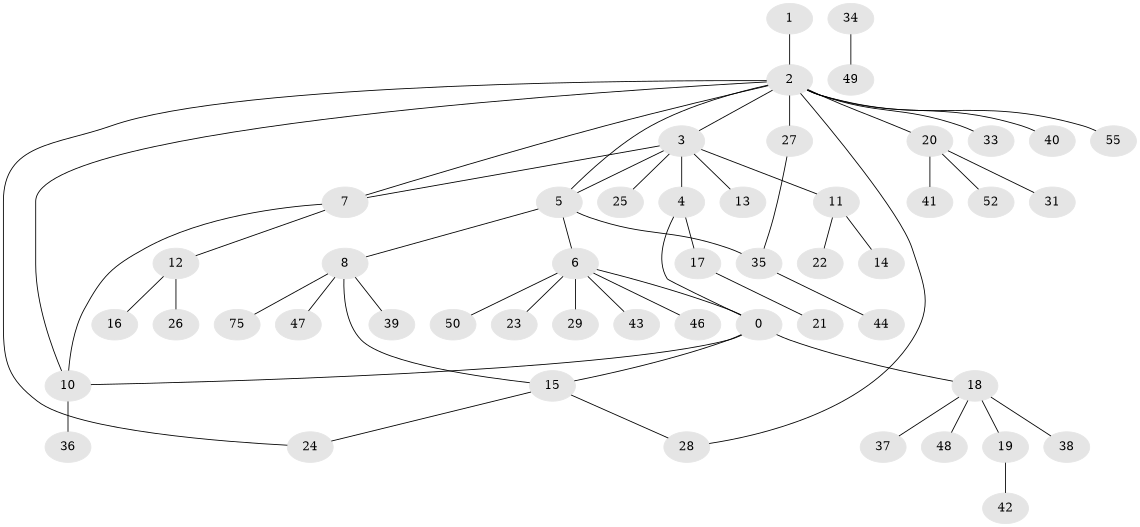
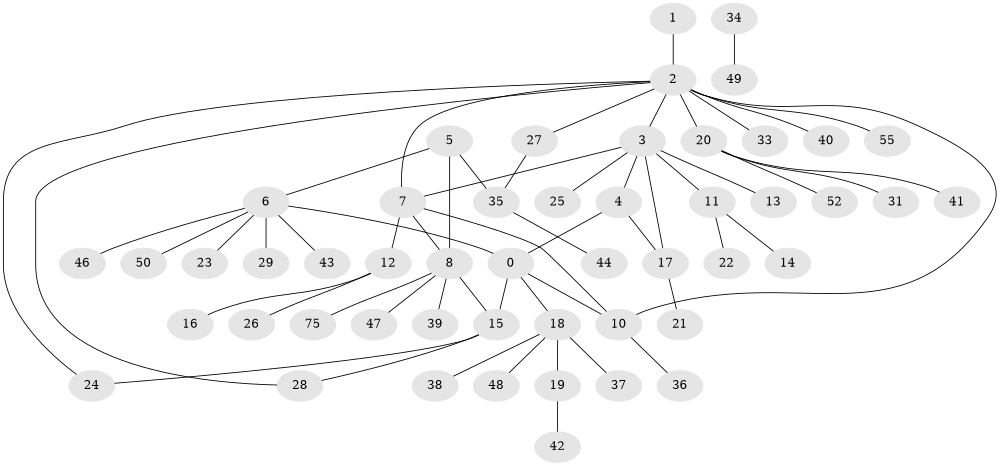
edge "2" -- "5": removed
edge "3" -- "5": now "3" -- "17"
edge "7" -- "8": added
